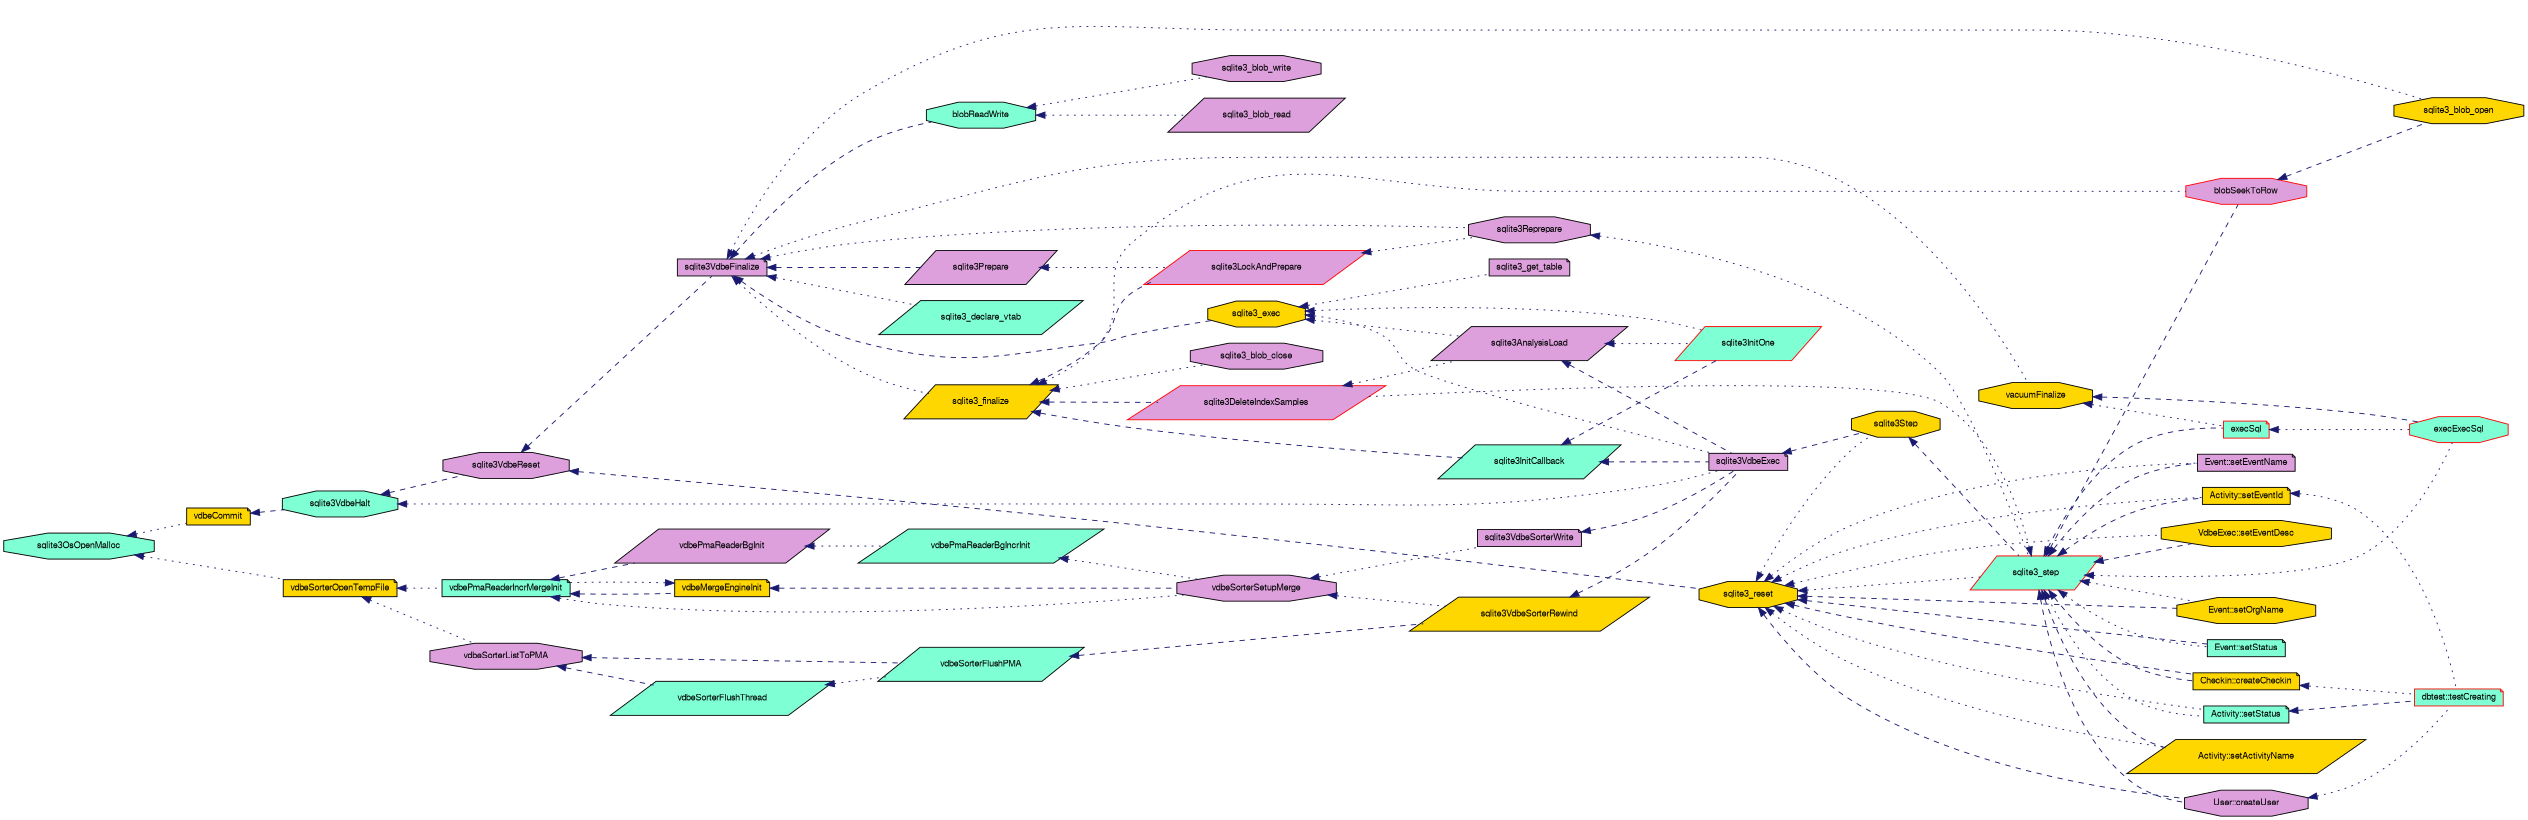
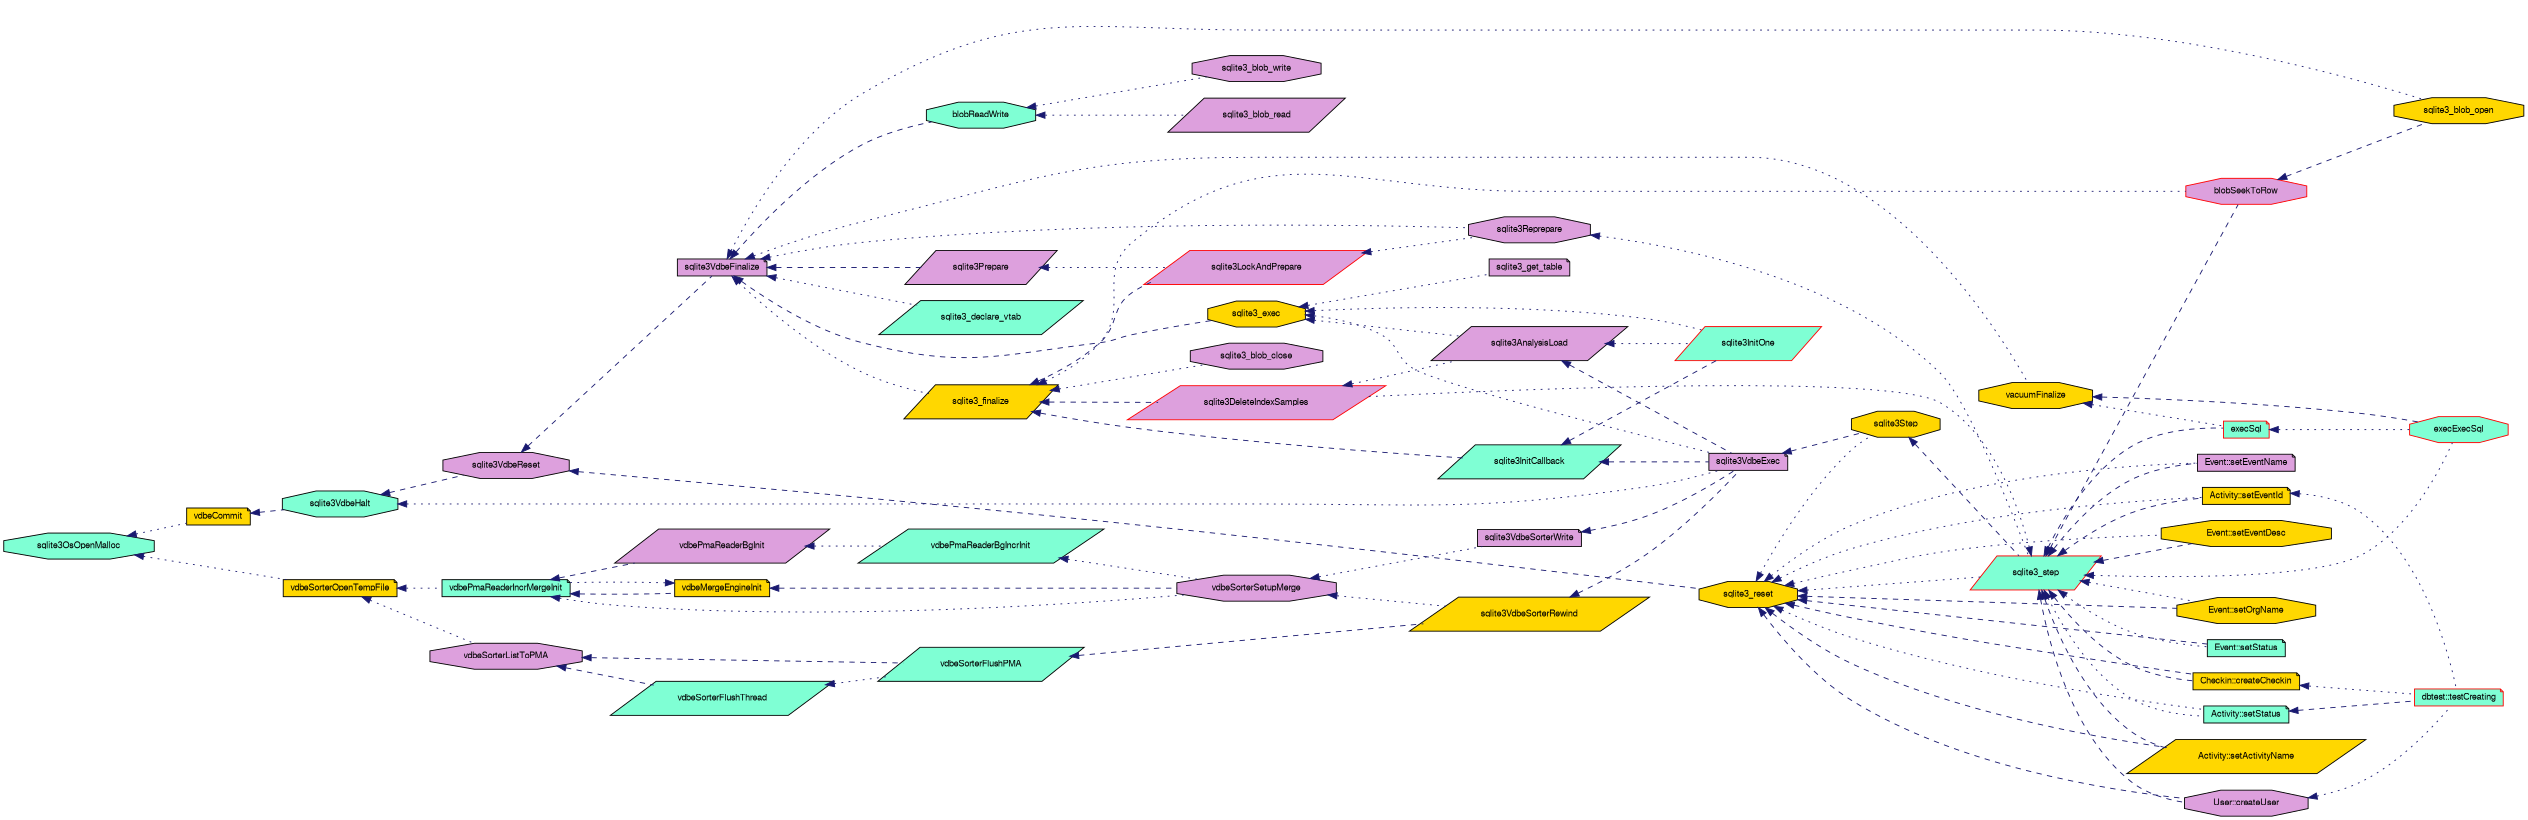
node "VdbeExec::setEventDesc": label "VdbeExec::setEventDesc" -> "Event::setEventDesc"
edge "Activity::setActivityName" -> "sqlite3_reset": style dotted -> dashed
